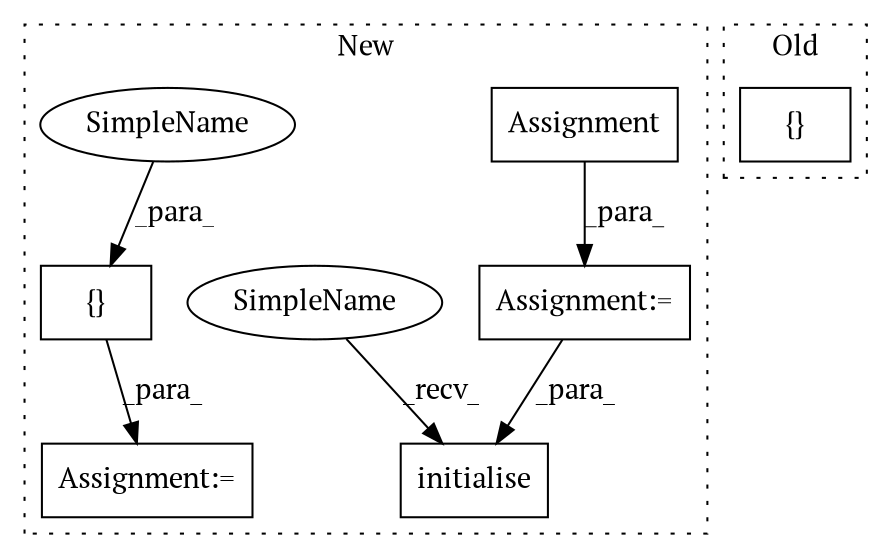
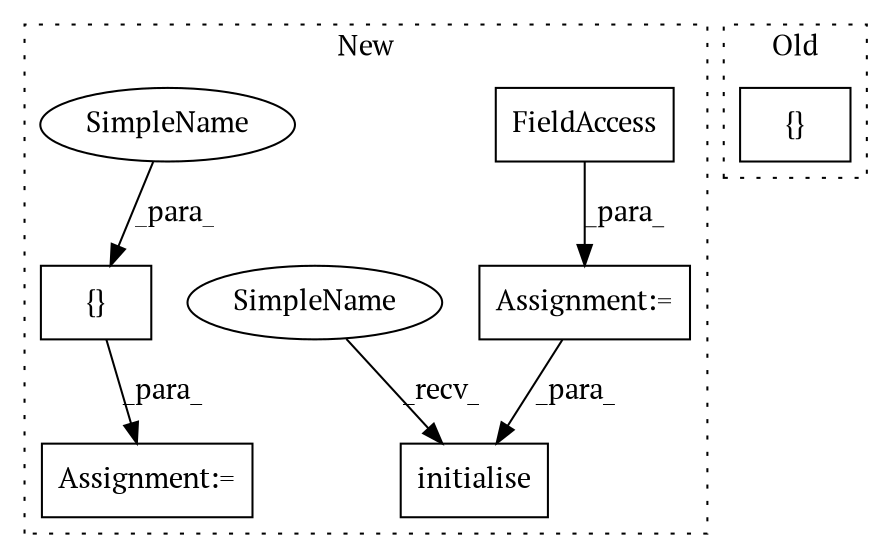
node "Assignment": label "Assignment" -> "FieldAccess"
